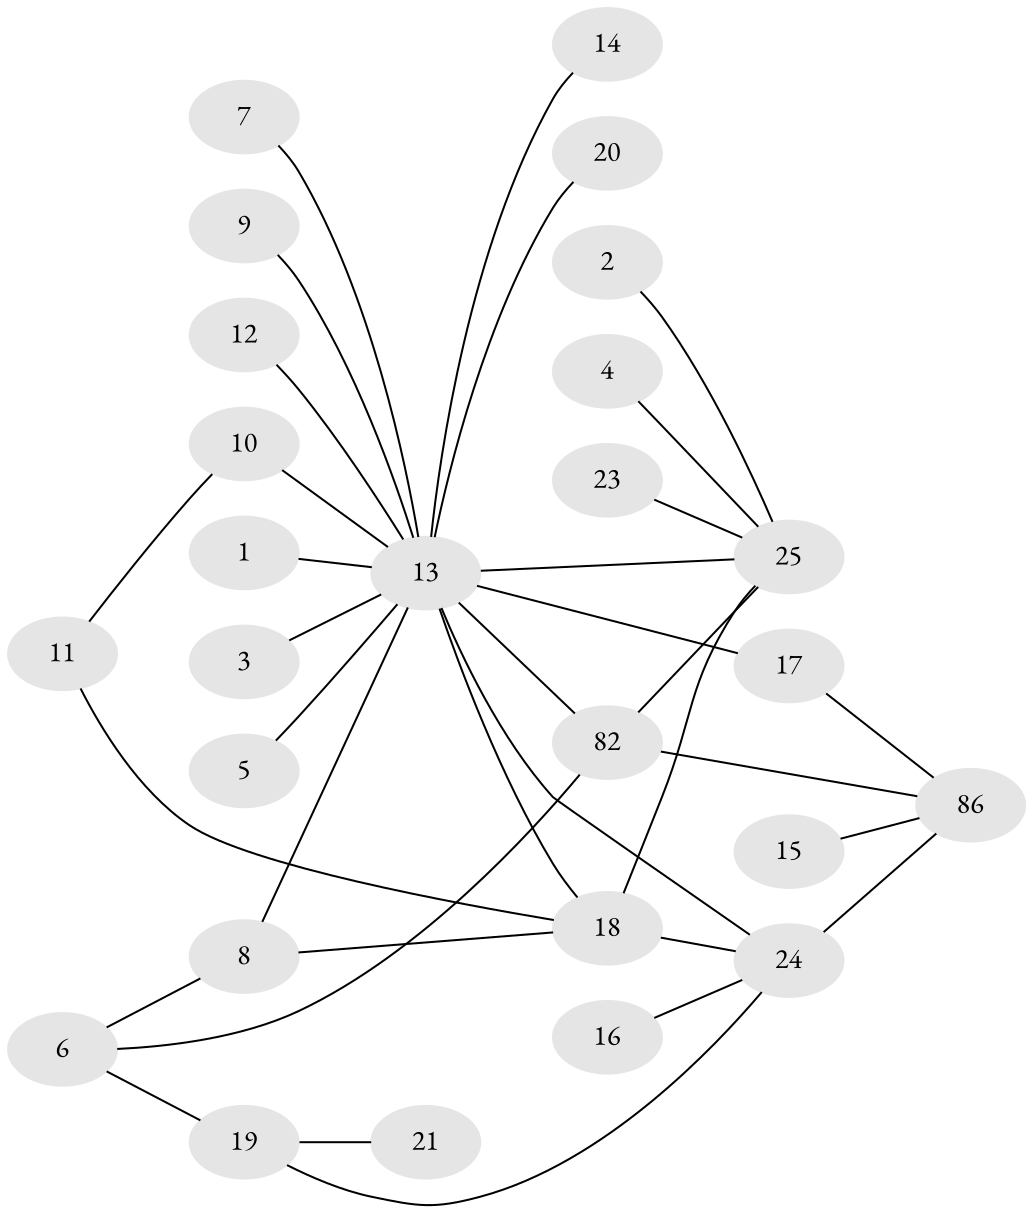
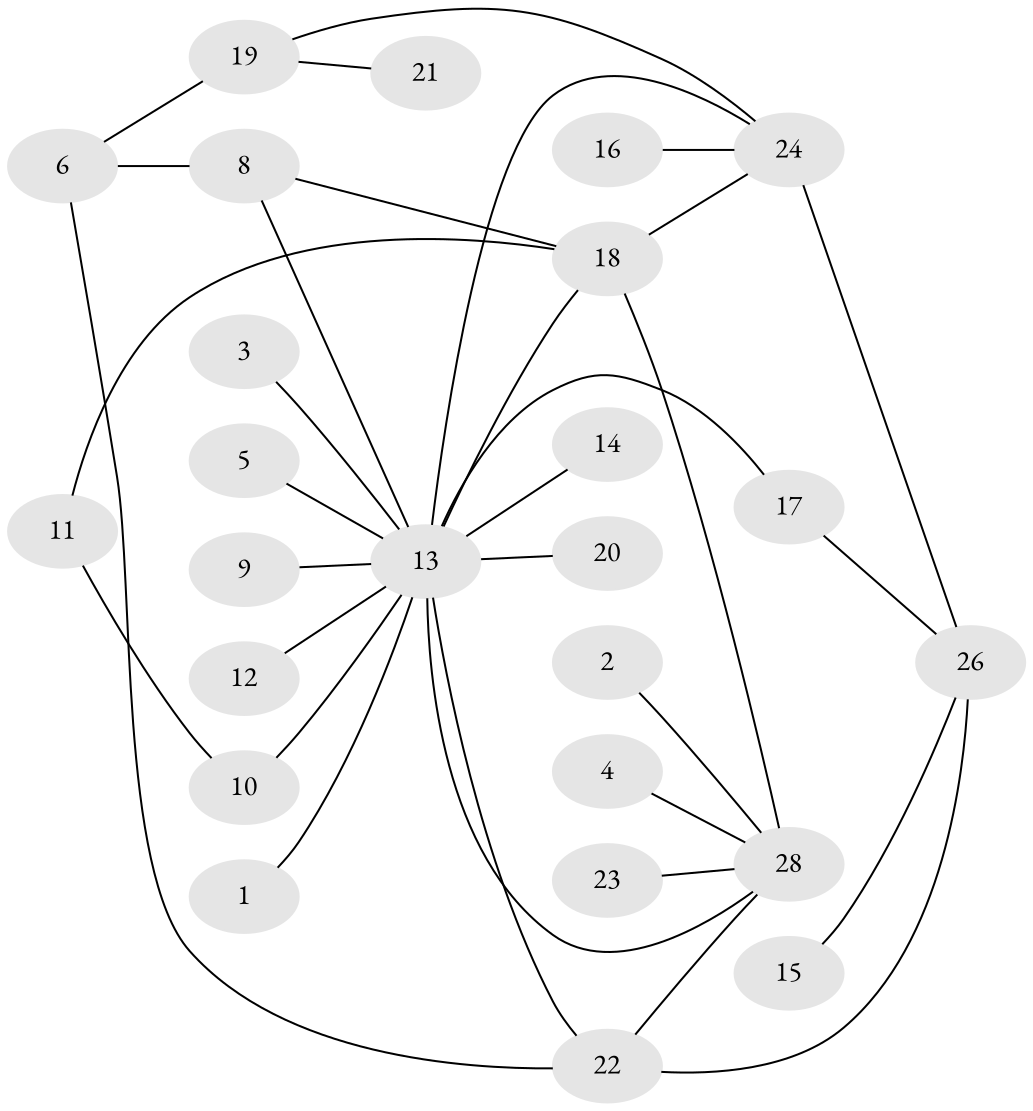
node "7": removed
node "25": label "25" -> "28"
node "82": label "82" -> "22"
node "86": label "86" -> "26"
